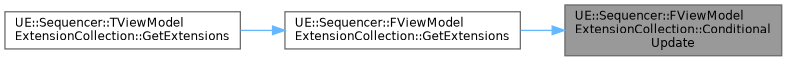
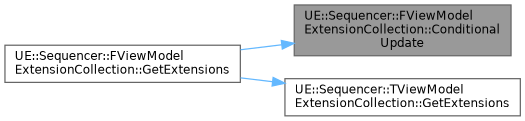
edge "UE::Sequencer::TViewModel ExtensionCollection::GetExtensions" -> "UE::Sequencer::FViewModel ExtensionCollection::GetExtensions": reversed
